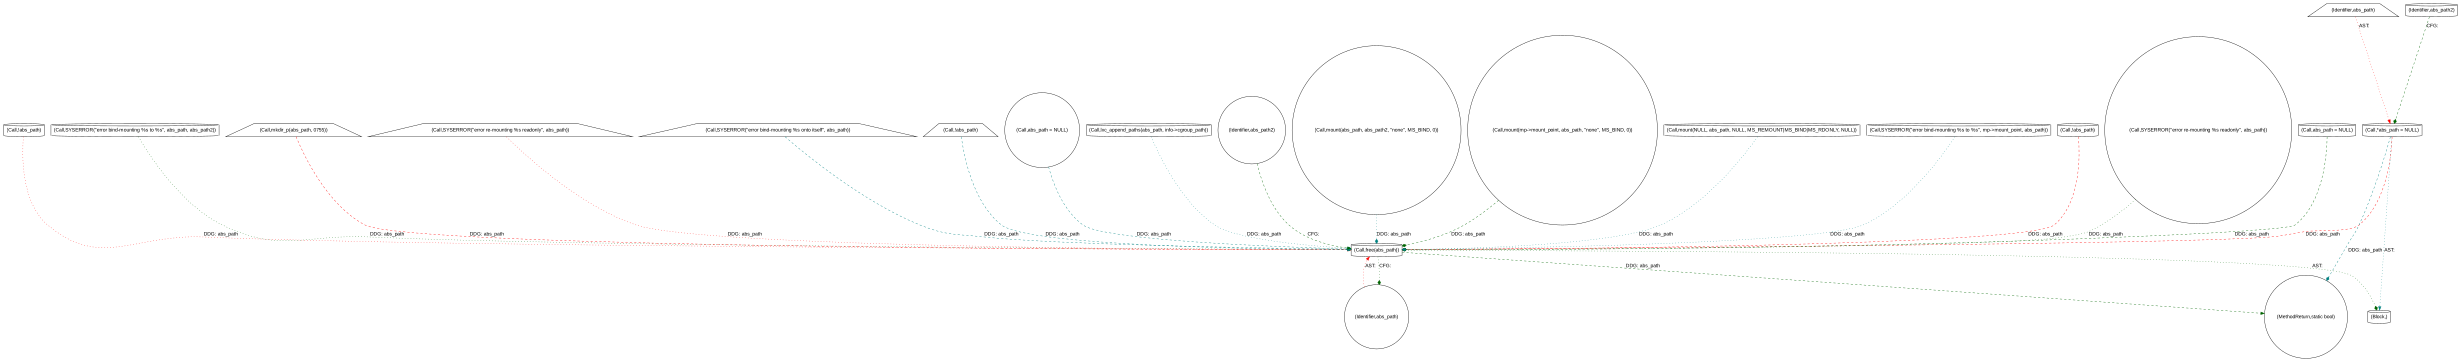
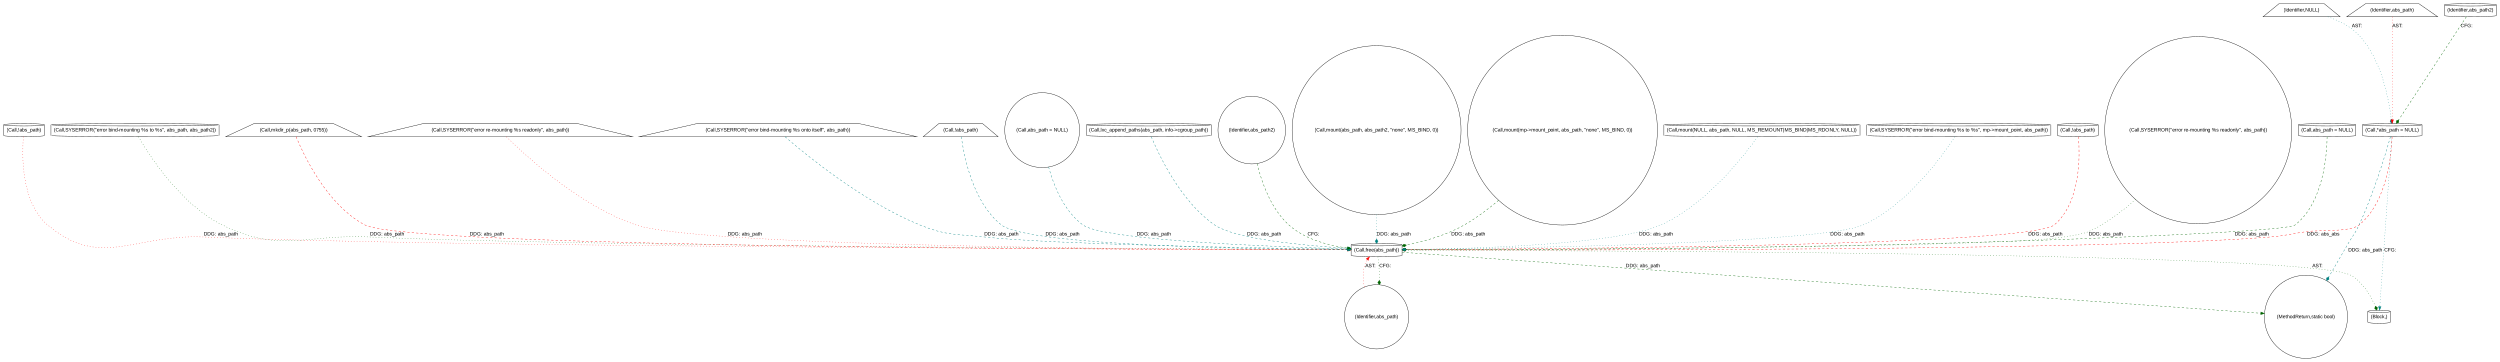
node "(Identifier,NULL)": added
edge "(Call,lxc_append_paths(abs_path, info->cgroup_path))" -> "(Call,free(abs_path))": style dotted -> dashed
edge "(Call,*abs_path = NULL)" -> "(Call,free(abs_path))": label "DDG: abs_path" -> "DDG: abs_abs"
edge "(Call,*abs_path = NULL)" -> "(Block,)": label "AST: " -> "CFG: "
